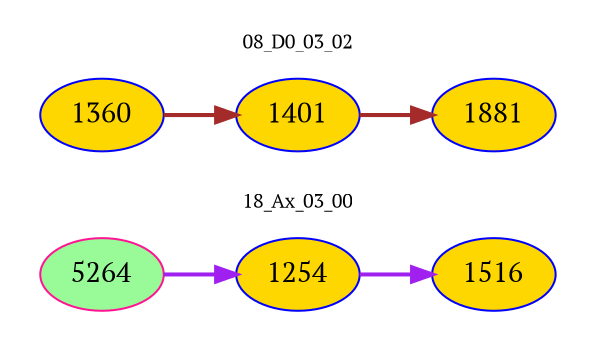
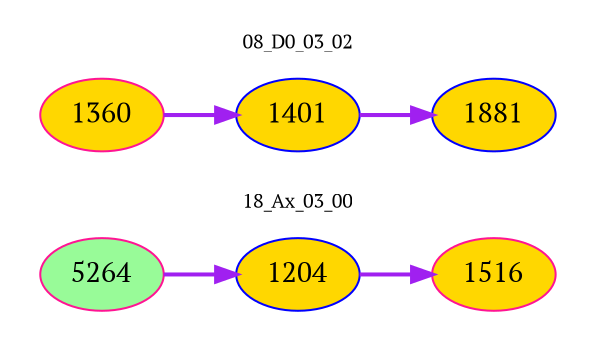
node "1360": color blue -> deeppink
edge "1360" -> "1401": color brown -> purple
edge "1401" -> "1881": color brown -> purple
node "1254": label "1254" -> "1204"
node "1516": color blue -> deeppink
